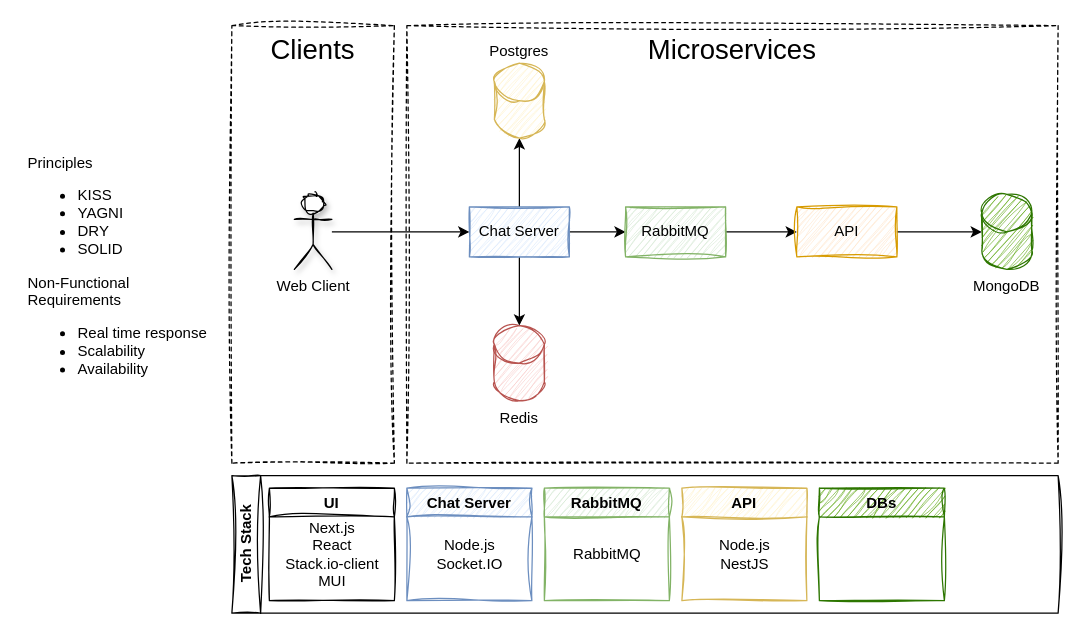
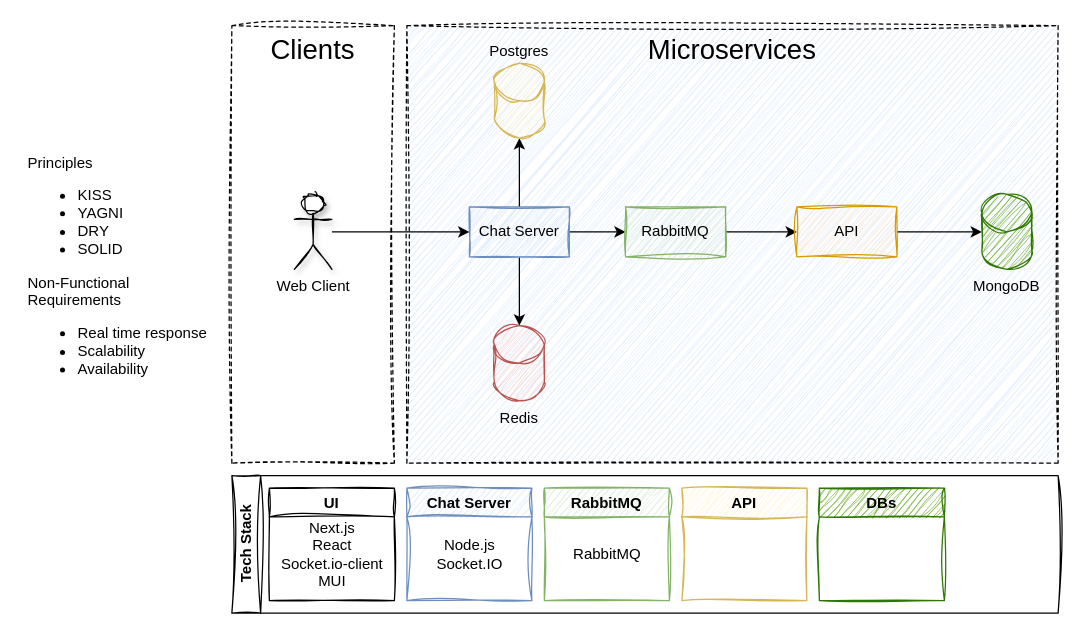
node "Microservices": fillcolor #ffffff -> #dae8fc
node "Next.js React Stack.io-client MUI": label "Next.js React Stack.io-client MUI" -> "Next.js React Socket.io-client MUI"
node "Node.js NestJS": removed
